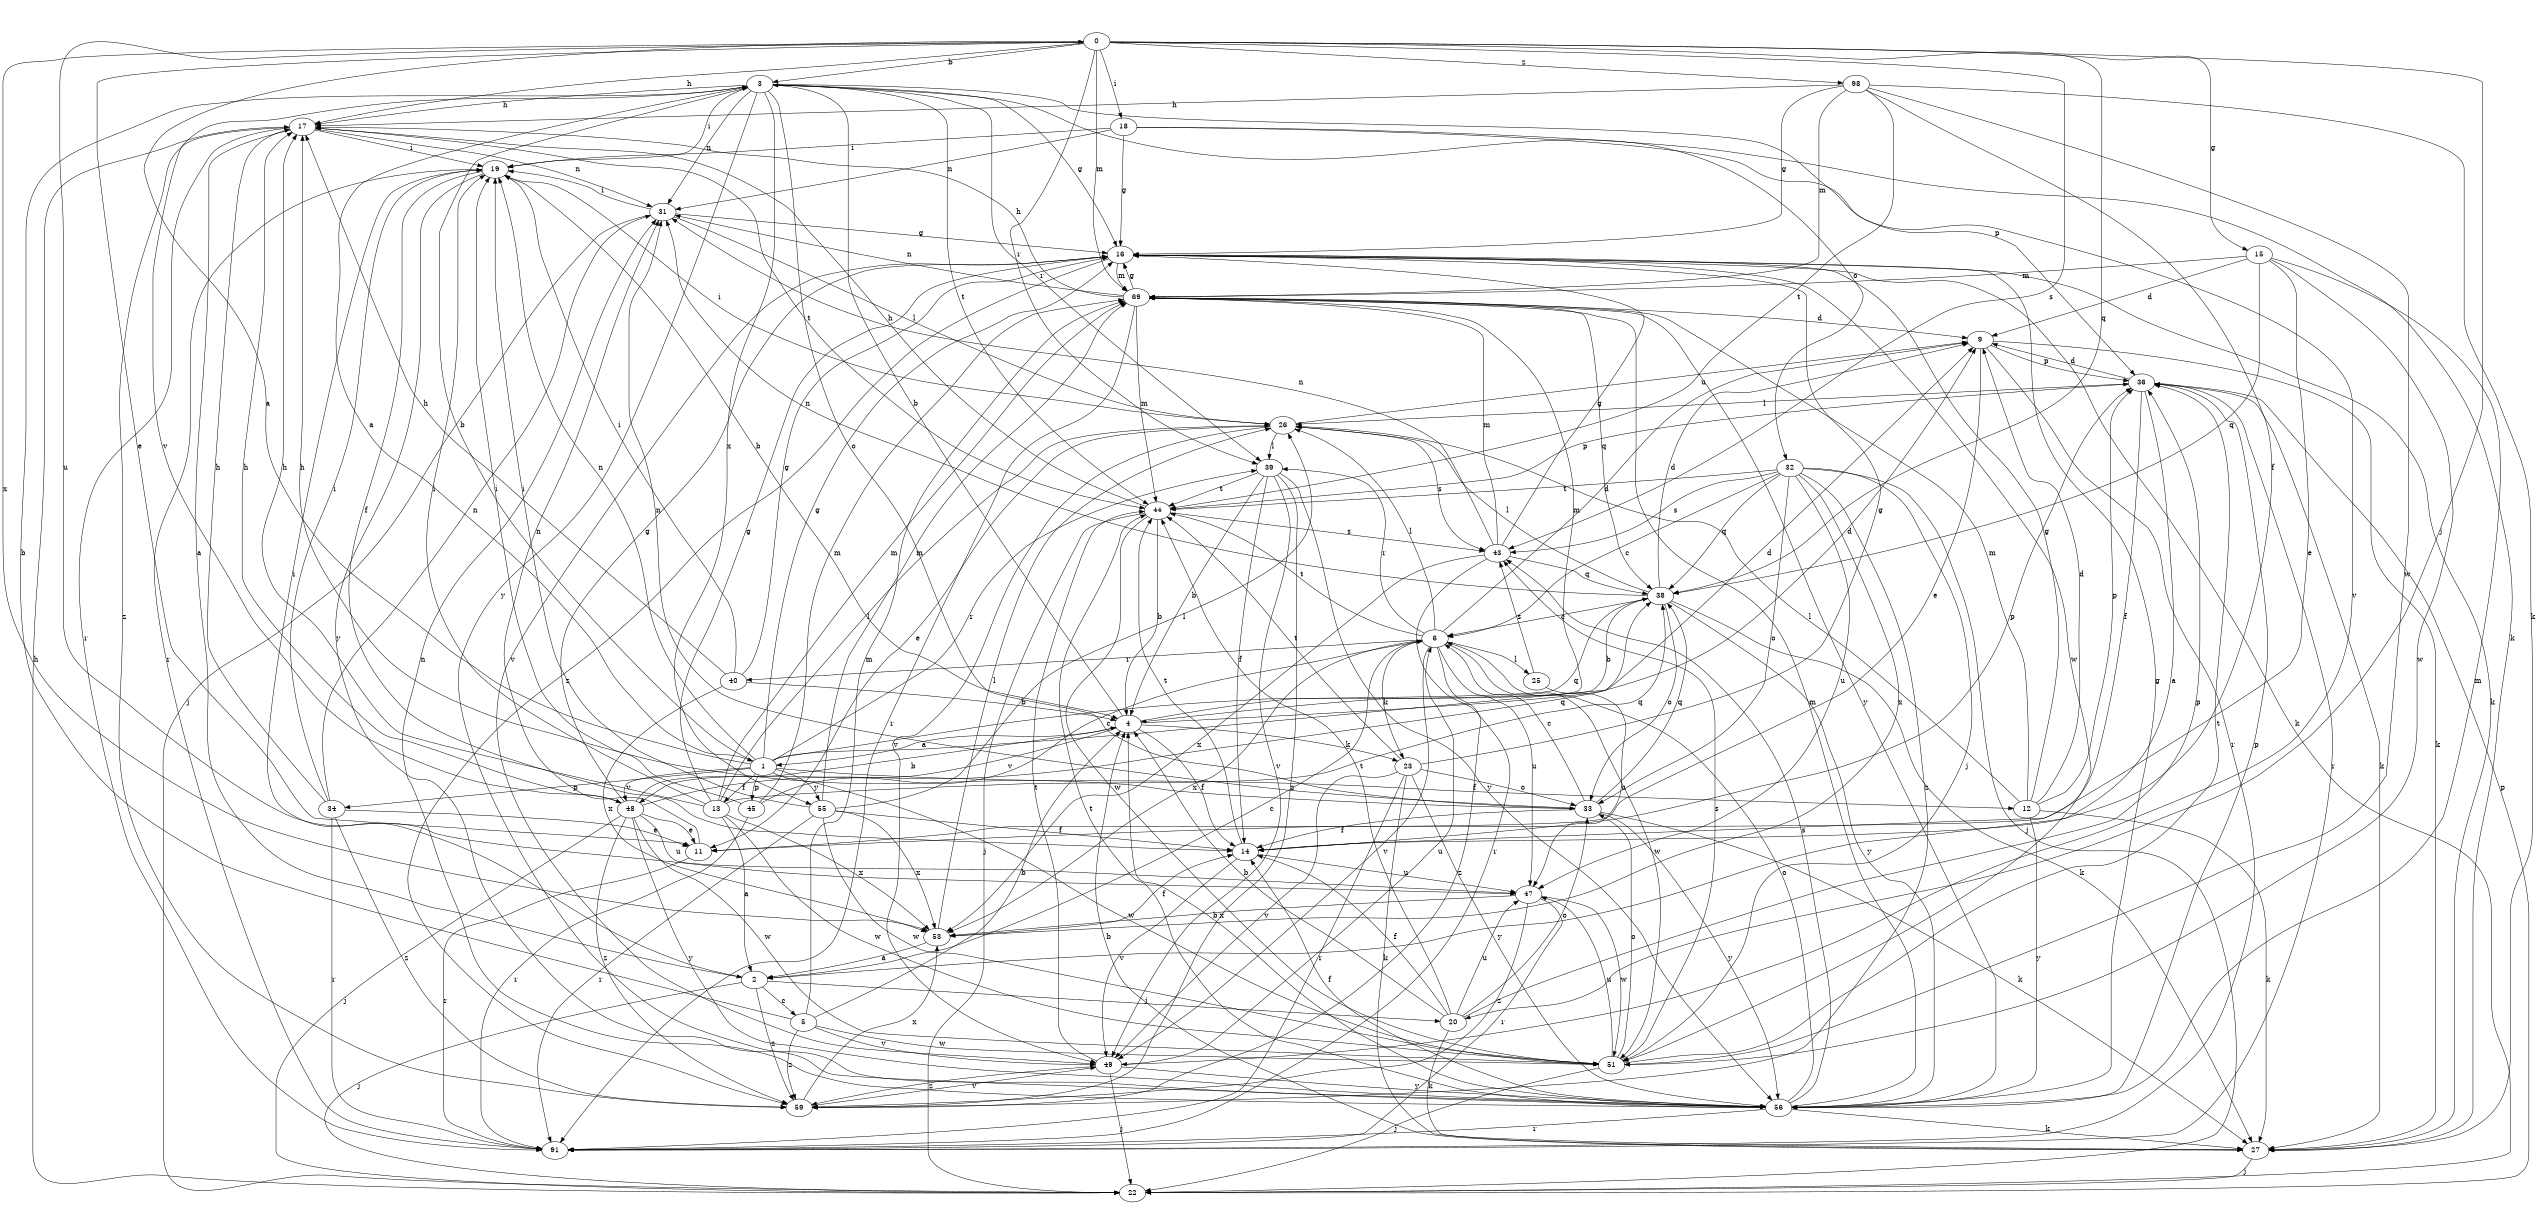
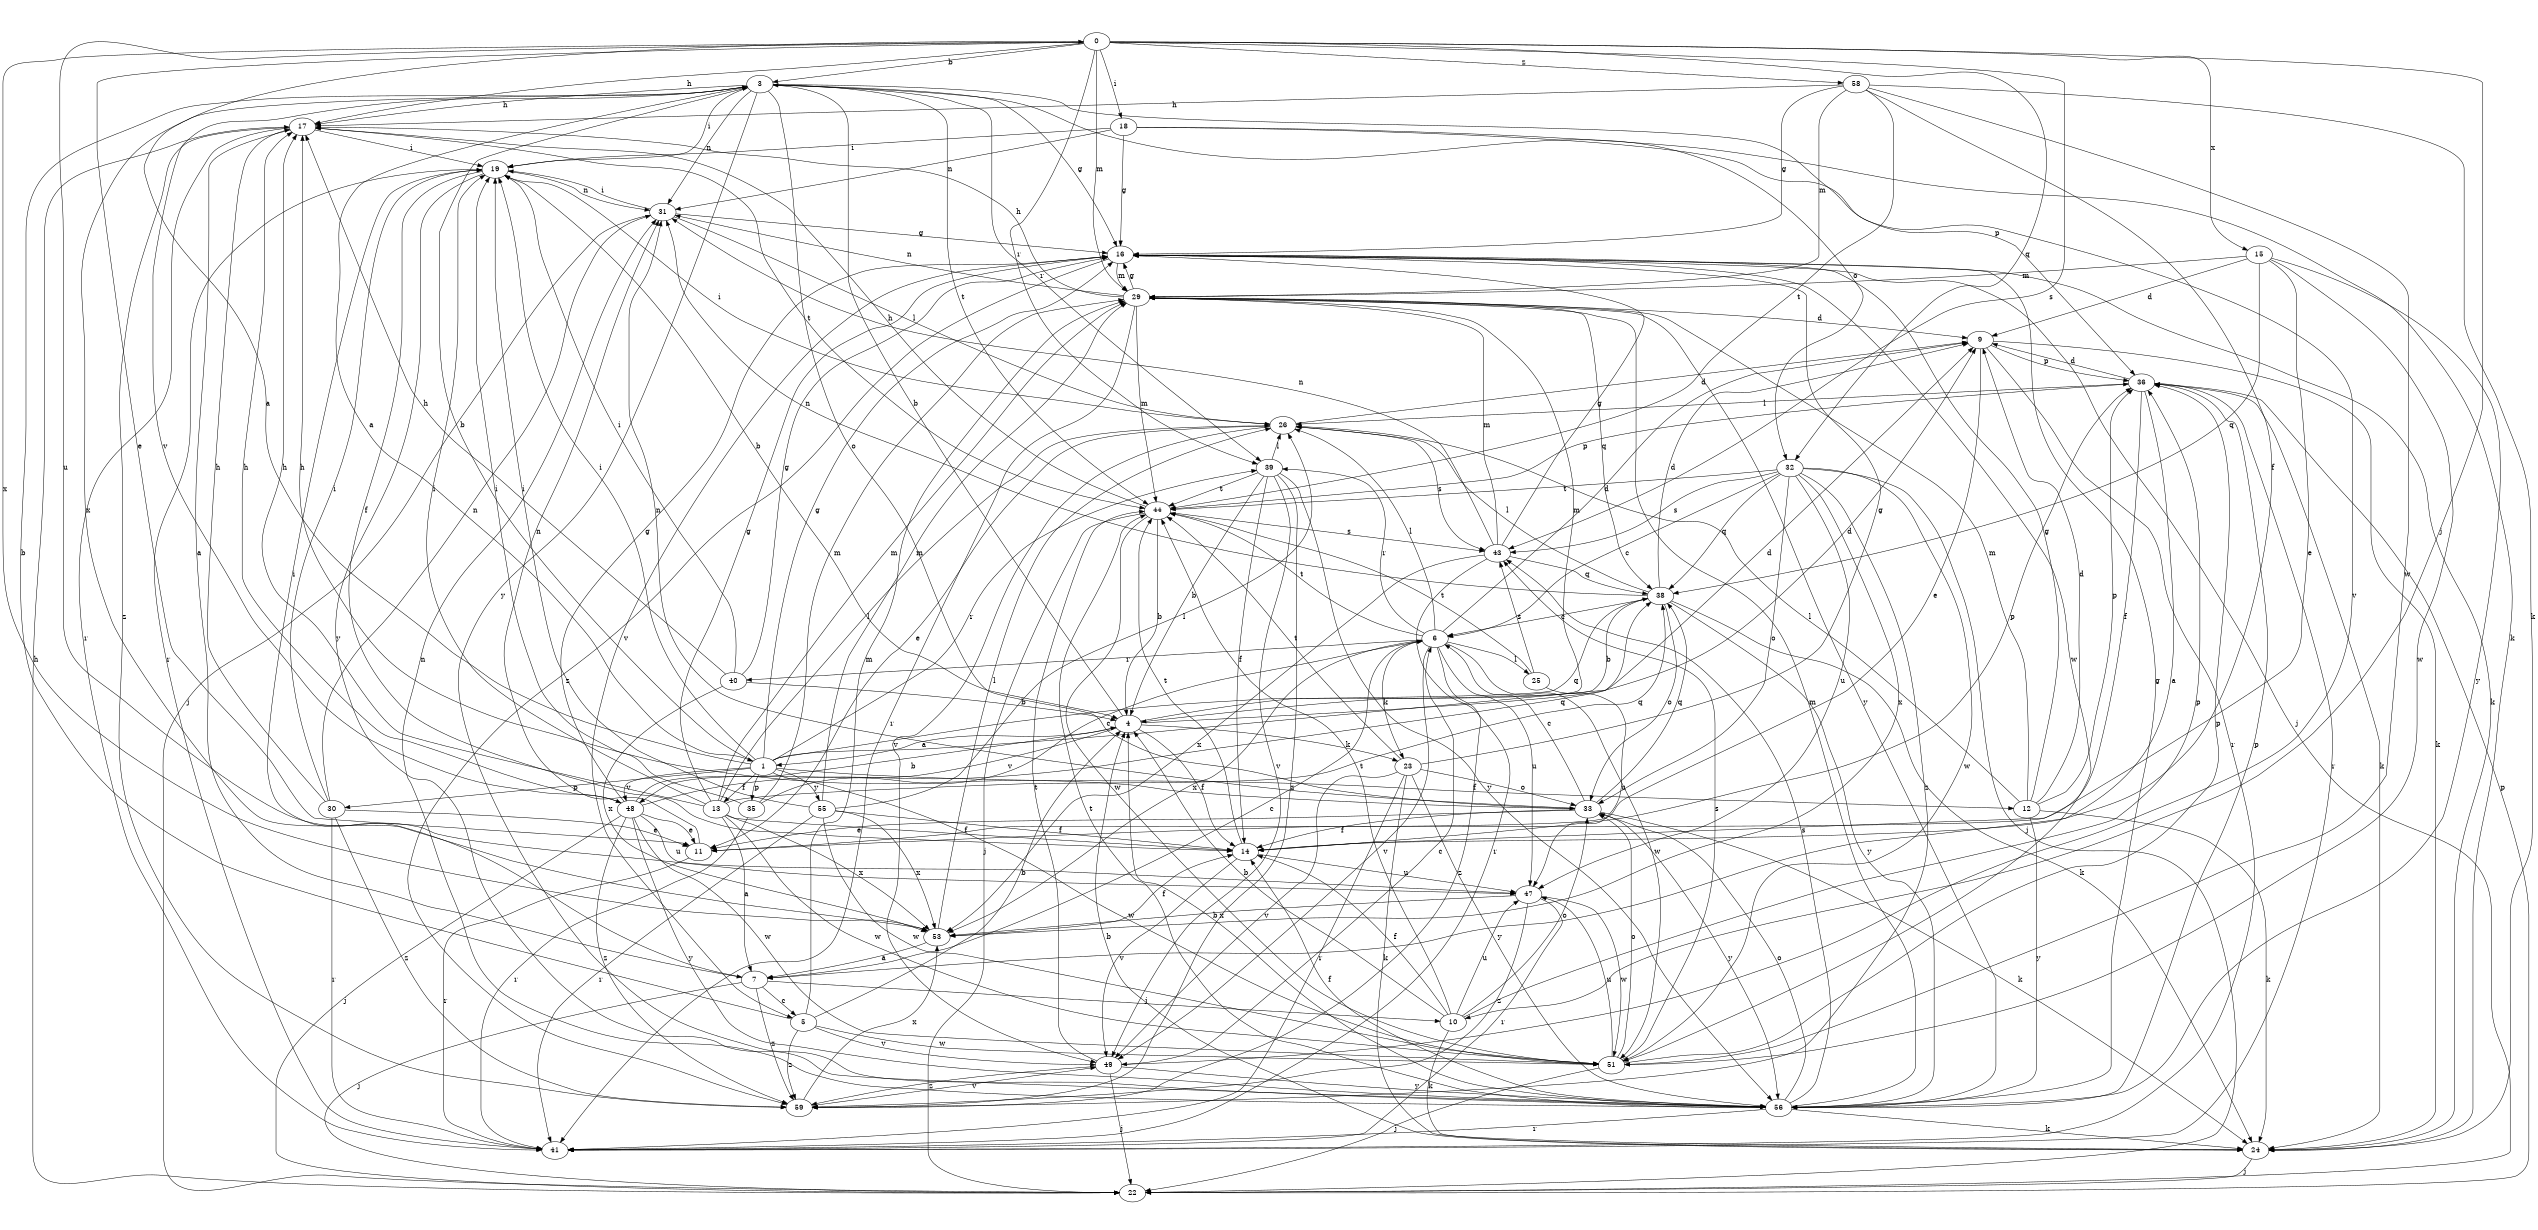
edge "0" -> "38": now "0" -> "32"
node "98": label "98" -> "58"
edge "0" -> "15": label "g" -> "x"
edge "17" -> "31": now "19" -> "31"
node "69": label "69" -> "29"
edge "26" -> "9": label "u" -> "d"
edge "26" -> "39": reversed
edge "1" -> "19": label "n" -> "i"
edge "3" -> "55": now "3" -> "53"
edge "25" -> "44": added, label "t"
edge "15" -> "56": label "m" -> "y"
edge "16" -> "49": now "16" -> "5"
edge "51" -> "36": label "t" -> "p"
edge "16" -> "22": label "k" -> "j"
edge "32" -> "51": label "j" -> "w"
node "34": label "34" -> "30"
node "45": label "45" -> "35"
edge "56" -> "6": now "56" -> "33"
edge "33" -> "11": added, label "e"
edge "13" -> "14": added, label "f"
edge "49" -> "6": label "u" -> "c"
node "2": label "2" -> "7"
node "20": label "20" -> "10"
node "91": label "91" -> "41"
node "27": label "27" -> "24"
